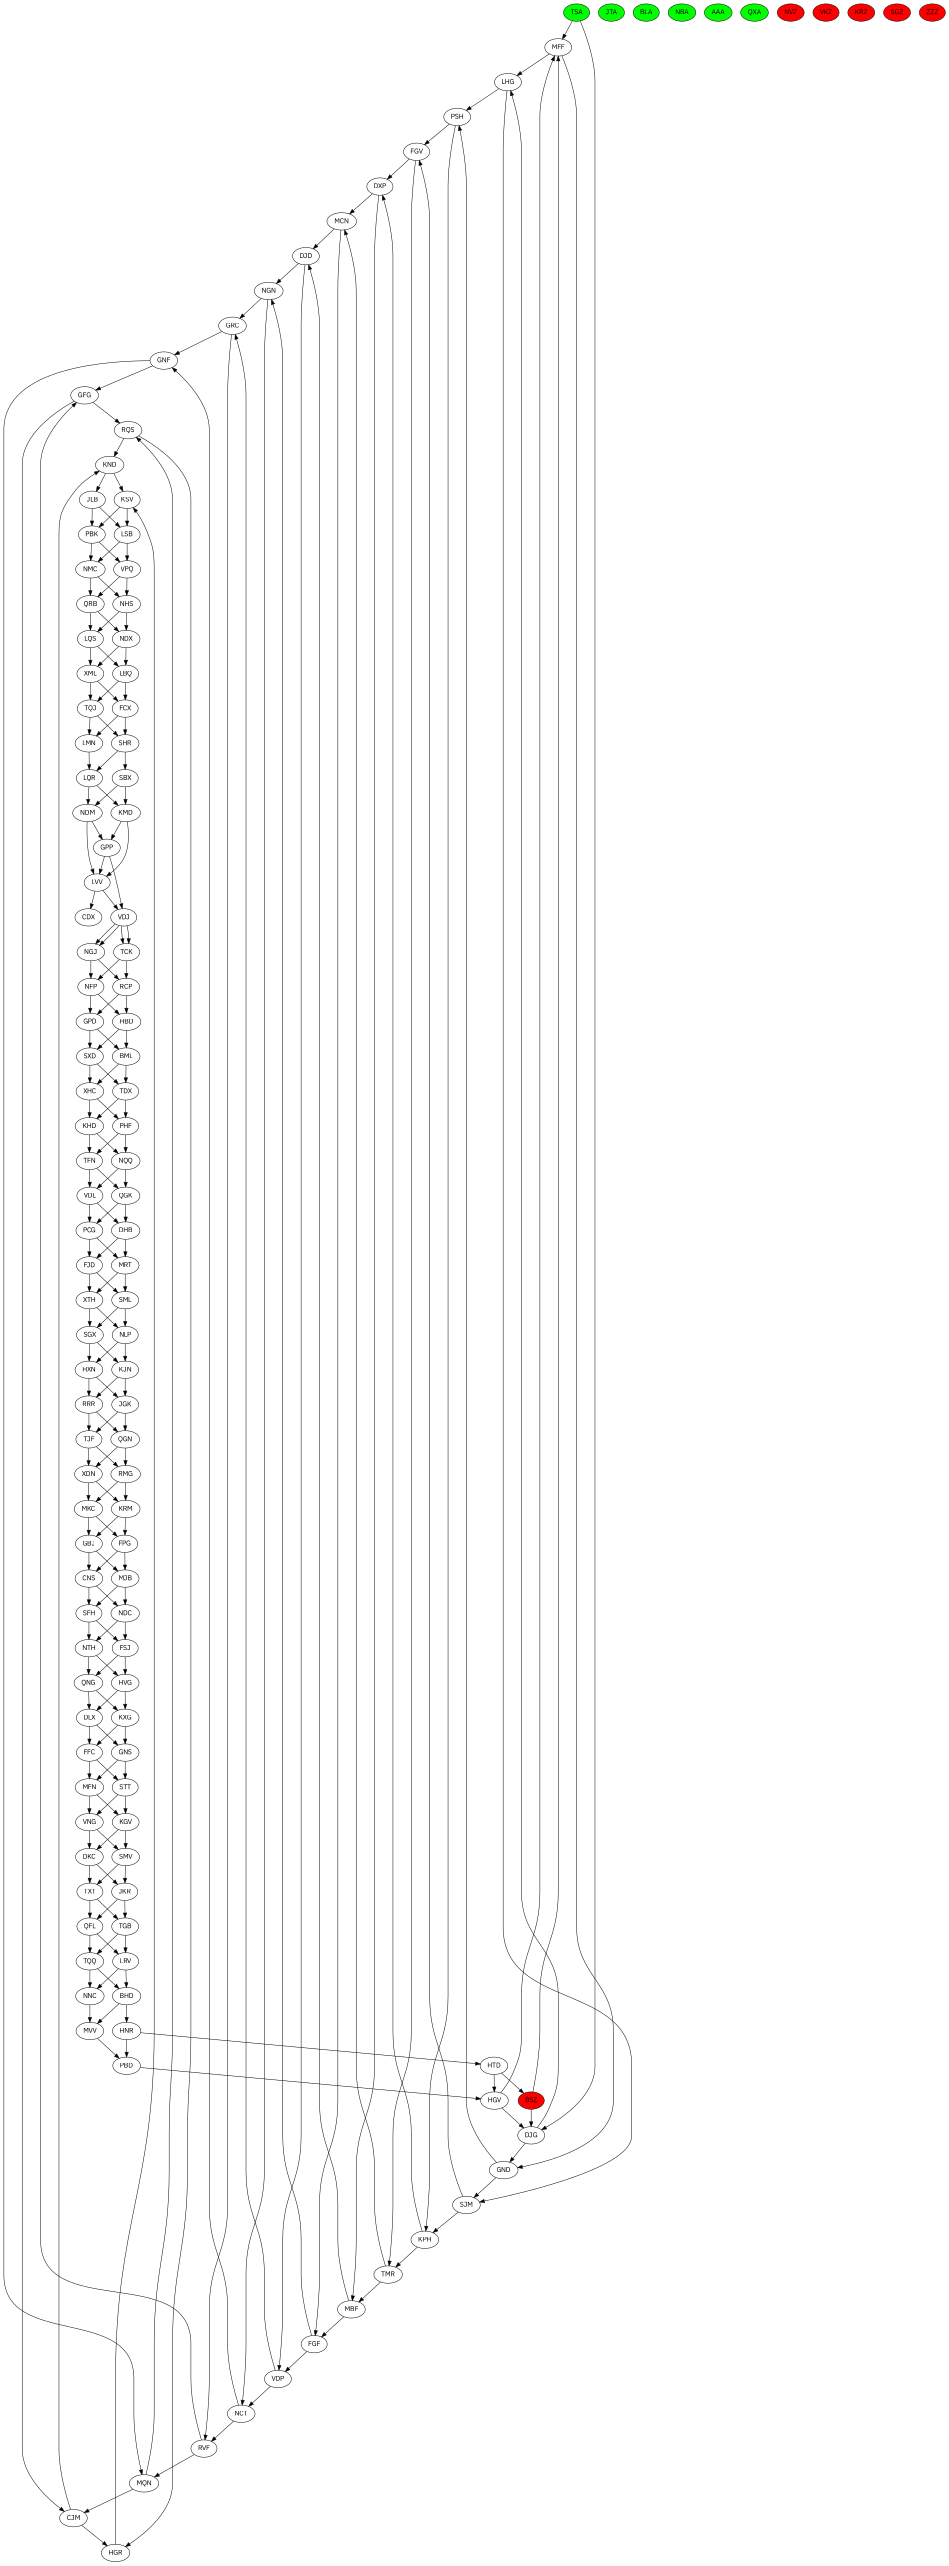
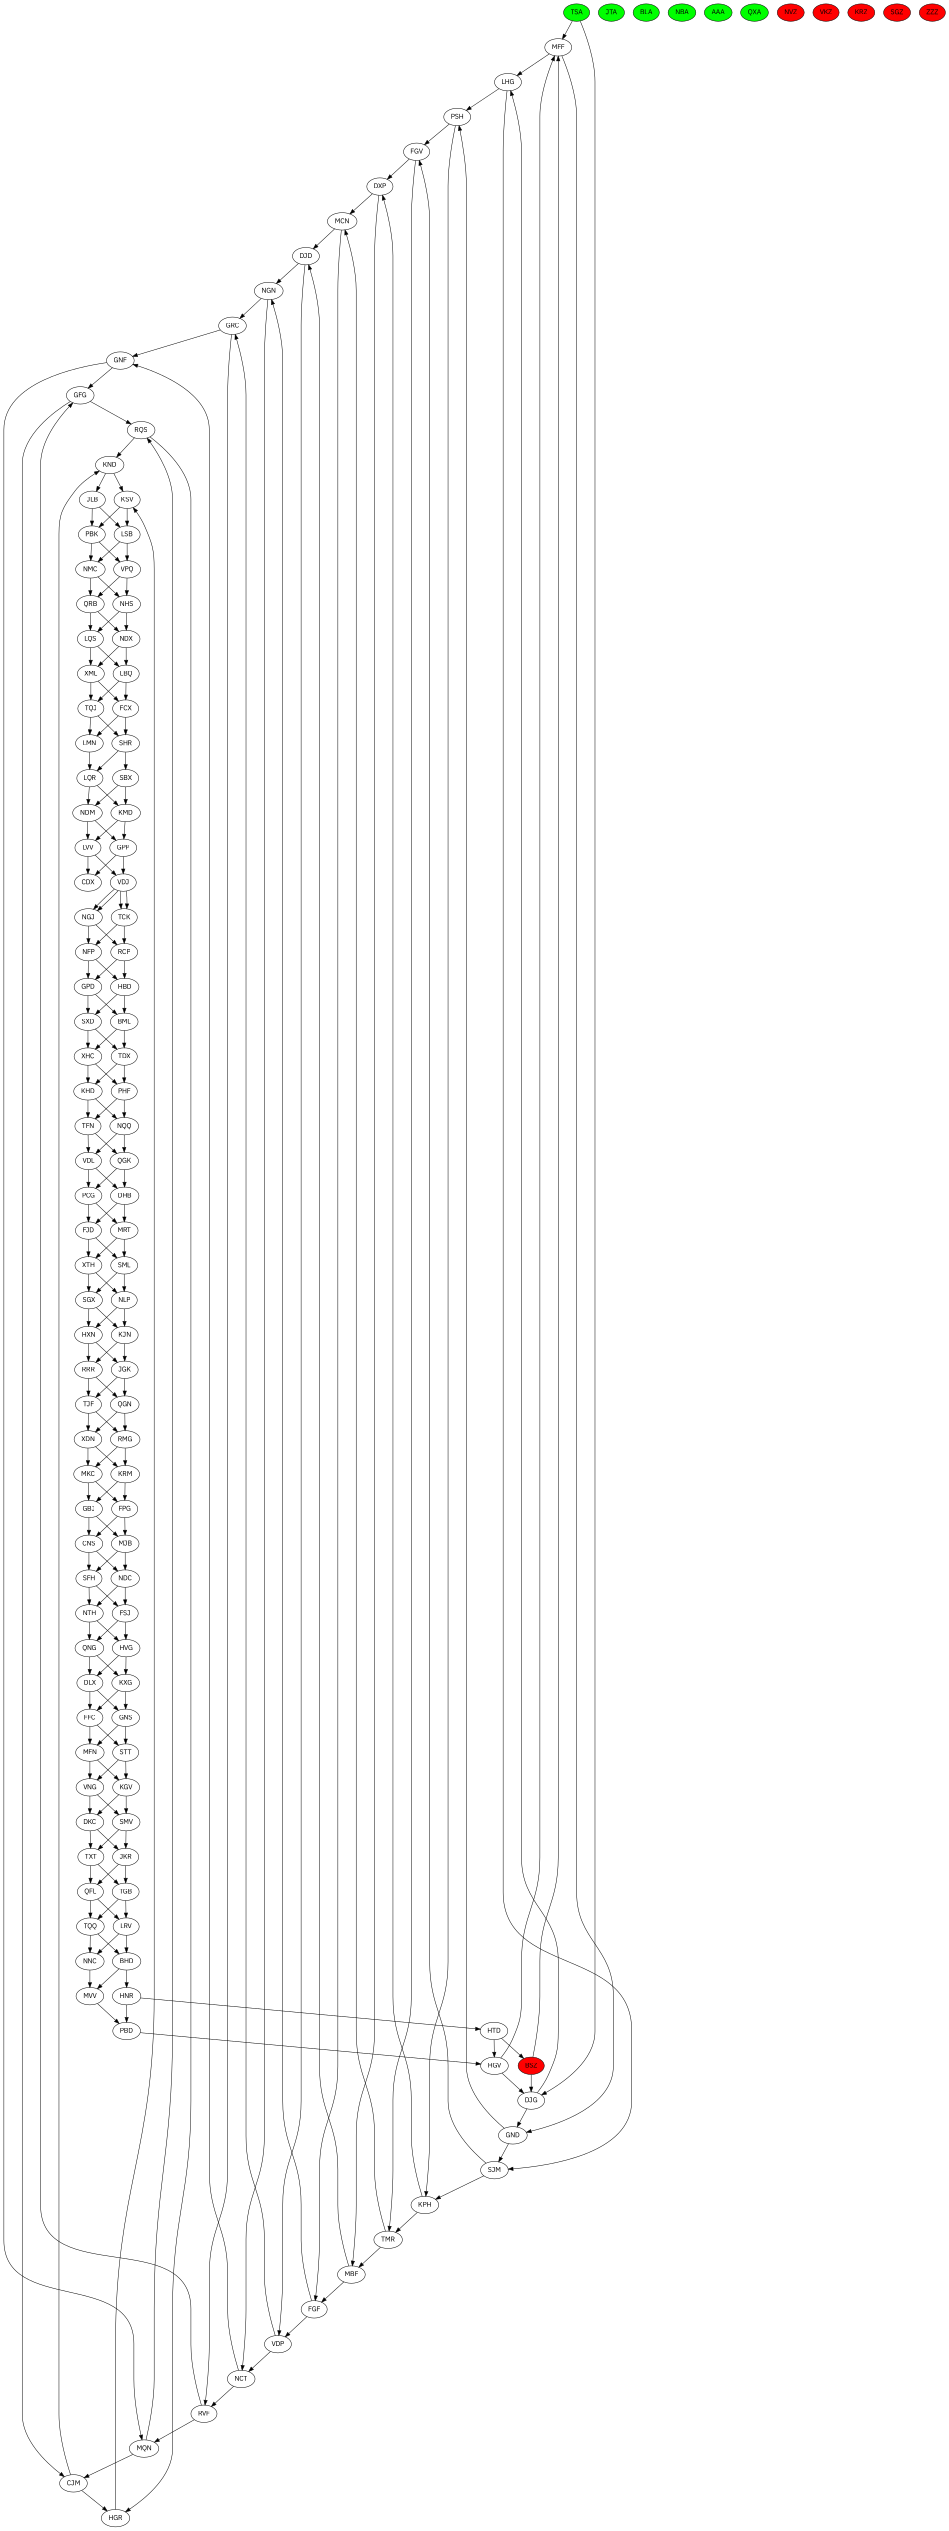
edge "GPP" -> "LVV": now "GPP" -> "CDX"
